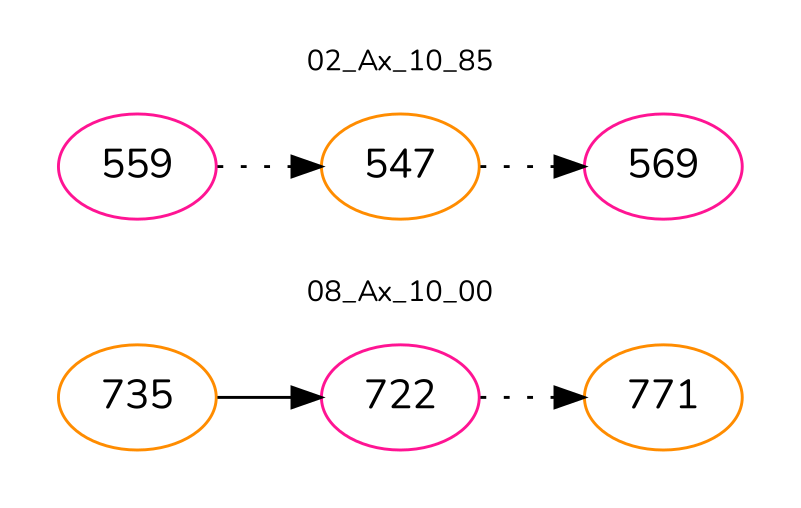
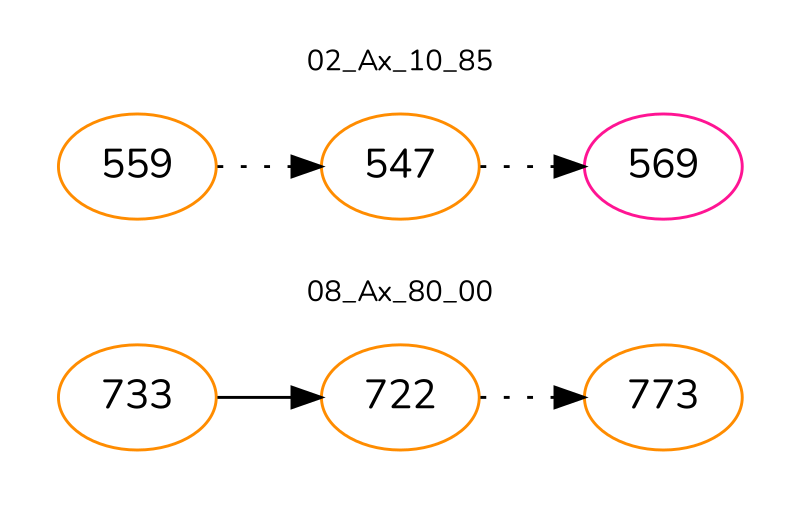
node "559": color deeppink -> darkorange
cluster "08_Ax_10_00": label "08_Ax_10_00" -> "08_Ax_80_00"
node "735": label "735" -> "733"
node "722": color deeppink -> darkorange
node "771": label "771" -> "773"
